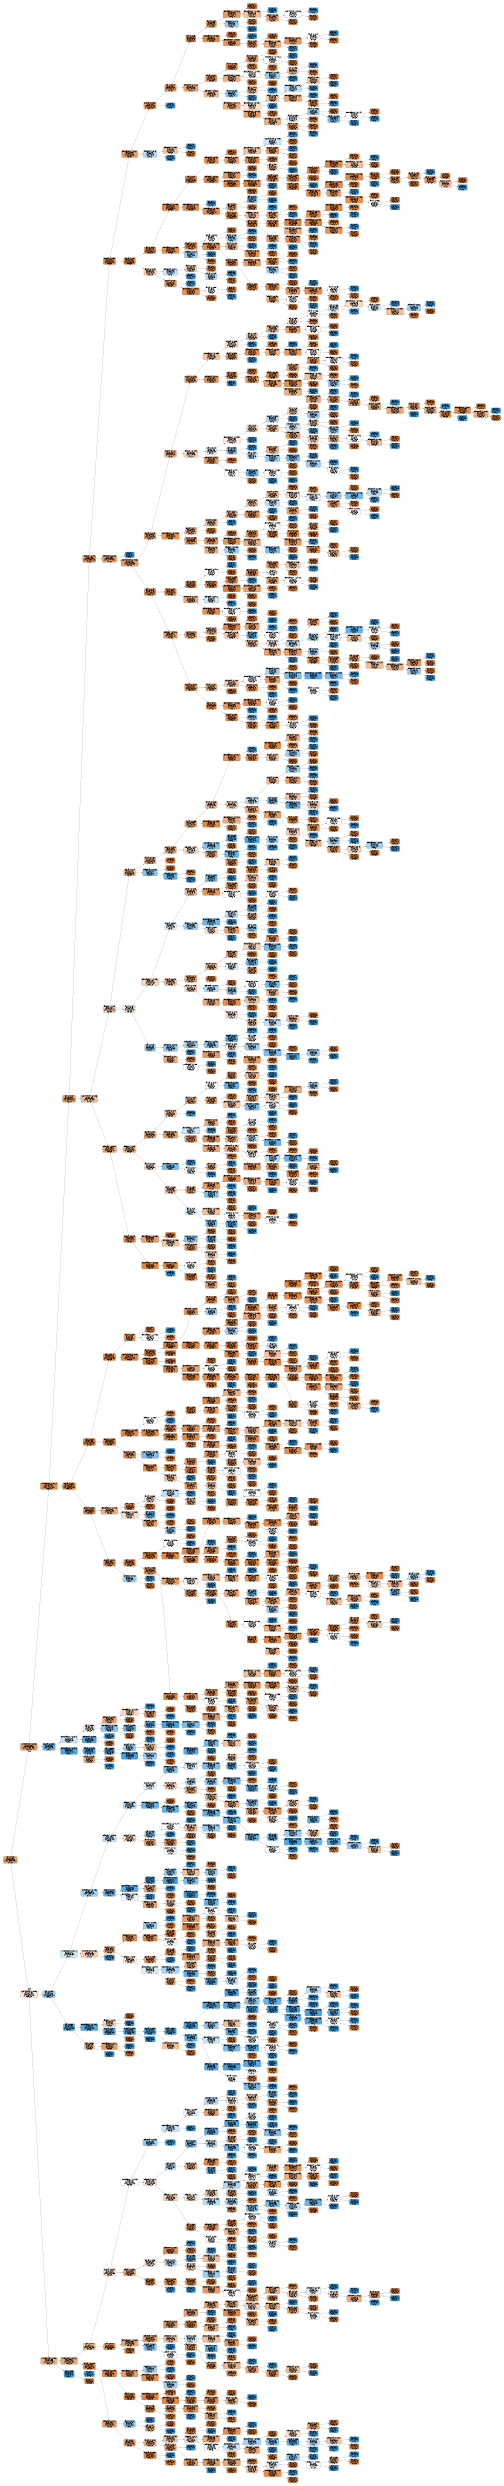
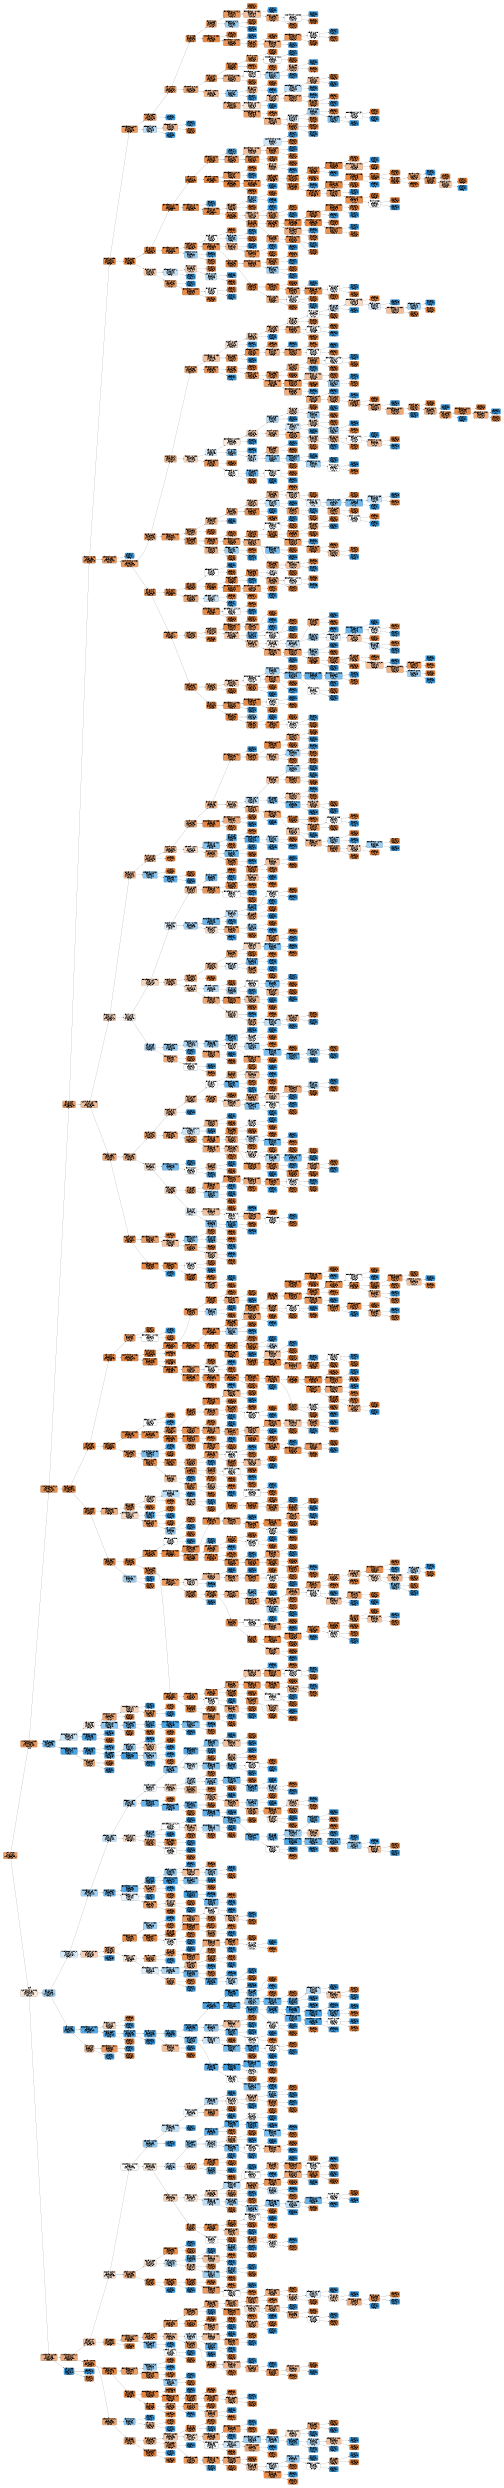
node "gini = 0.0 samples = 40 value = [40, 0] class = E": fillcolor #e58139 -> #53aae8
node "gini = 0.0 samples = 45 value = [0, 45] class = x": added
node "gini = 0.0 value = 40 value = [0, 40] class = x": label "gini = 0.0 value = 40 value = [0, 40] class = x" -> "gini = 0.0 samples = 40 value = [0, 40] class = x"
